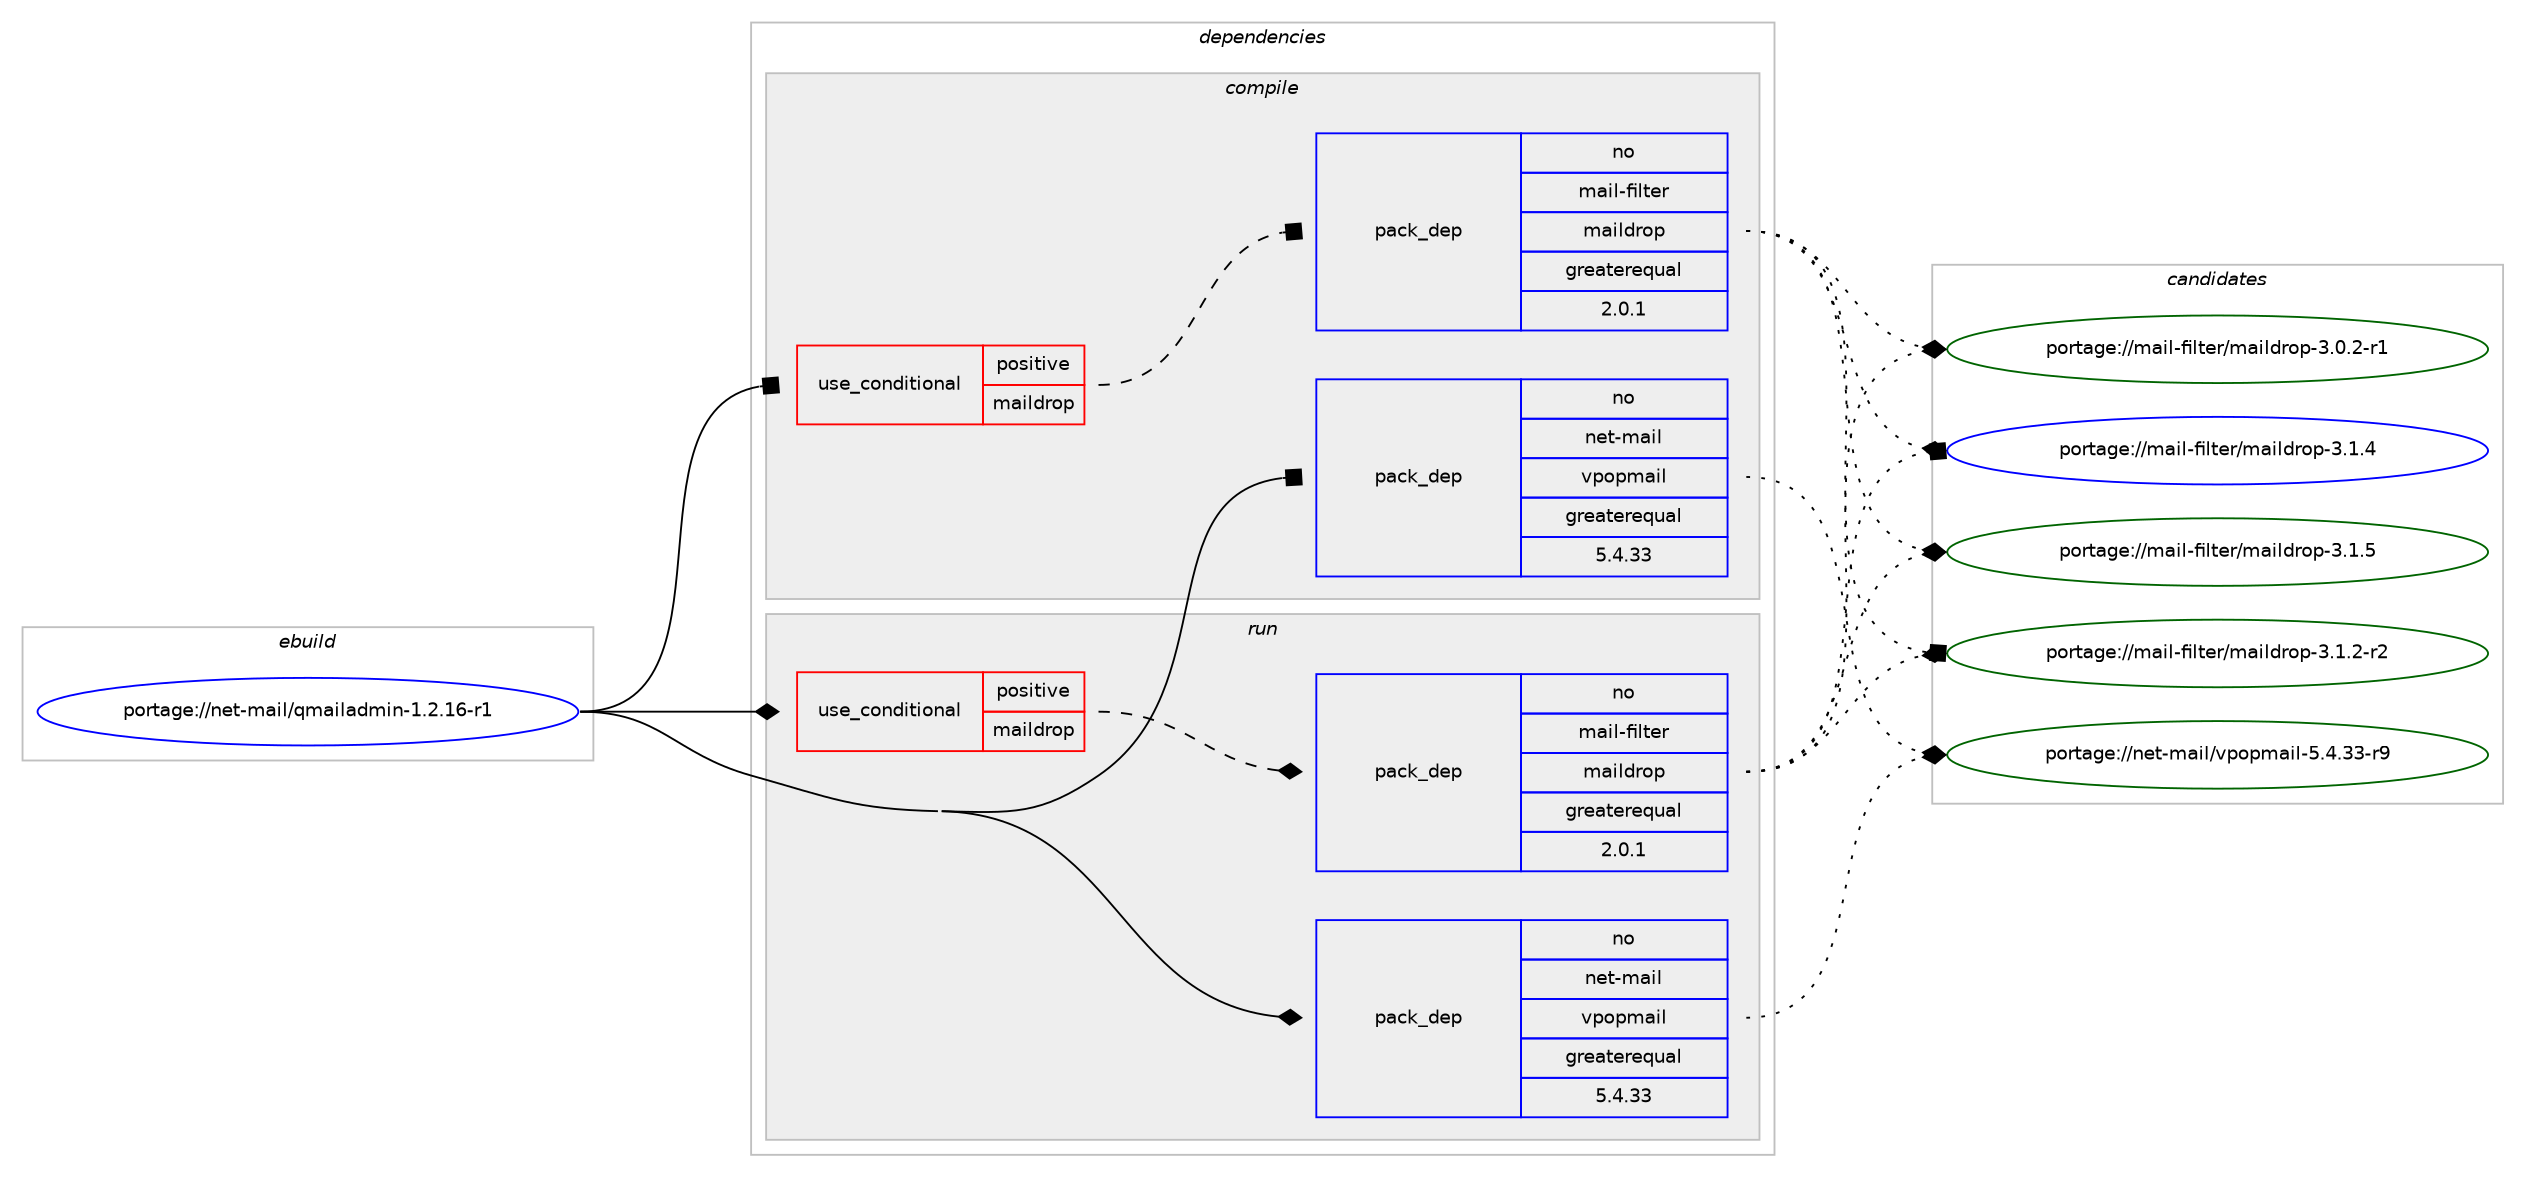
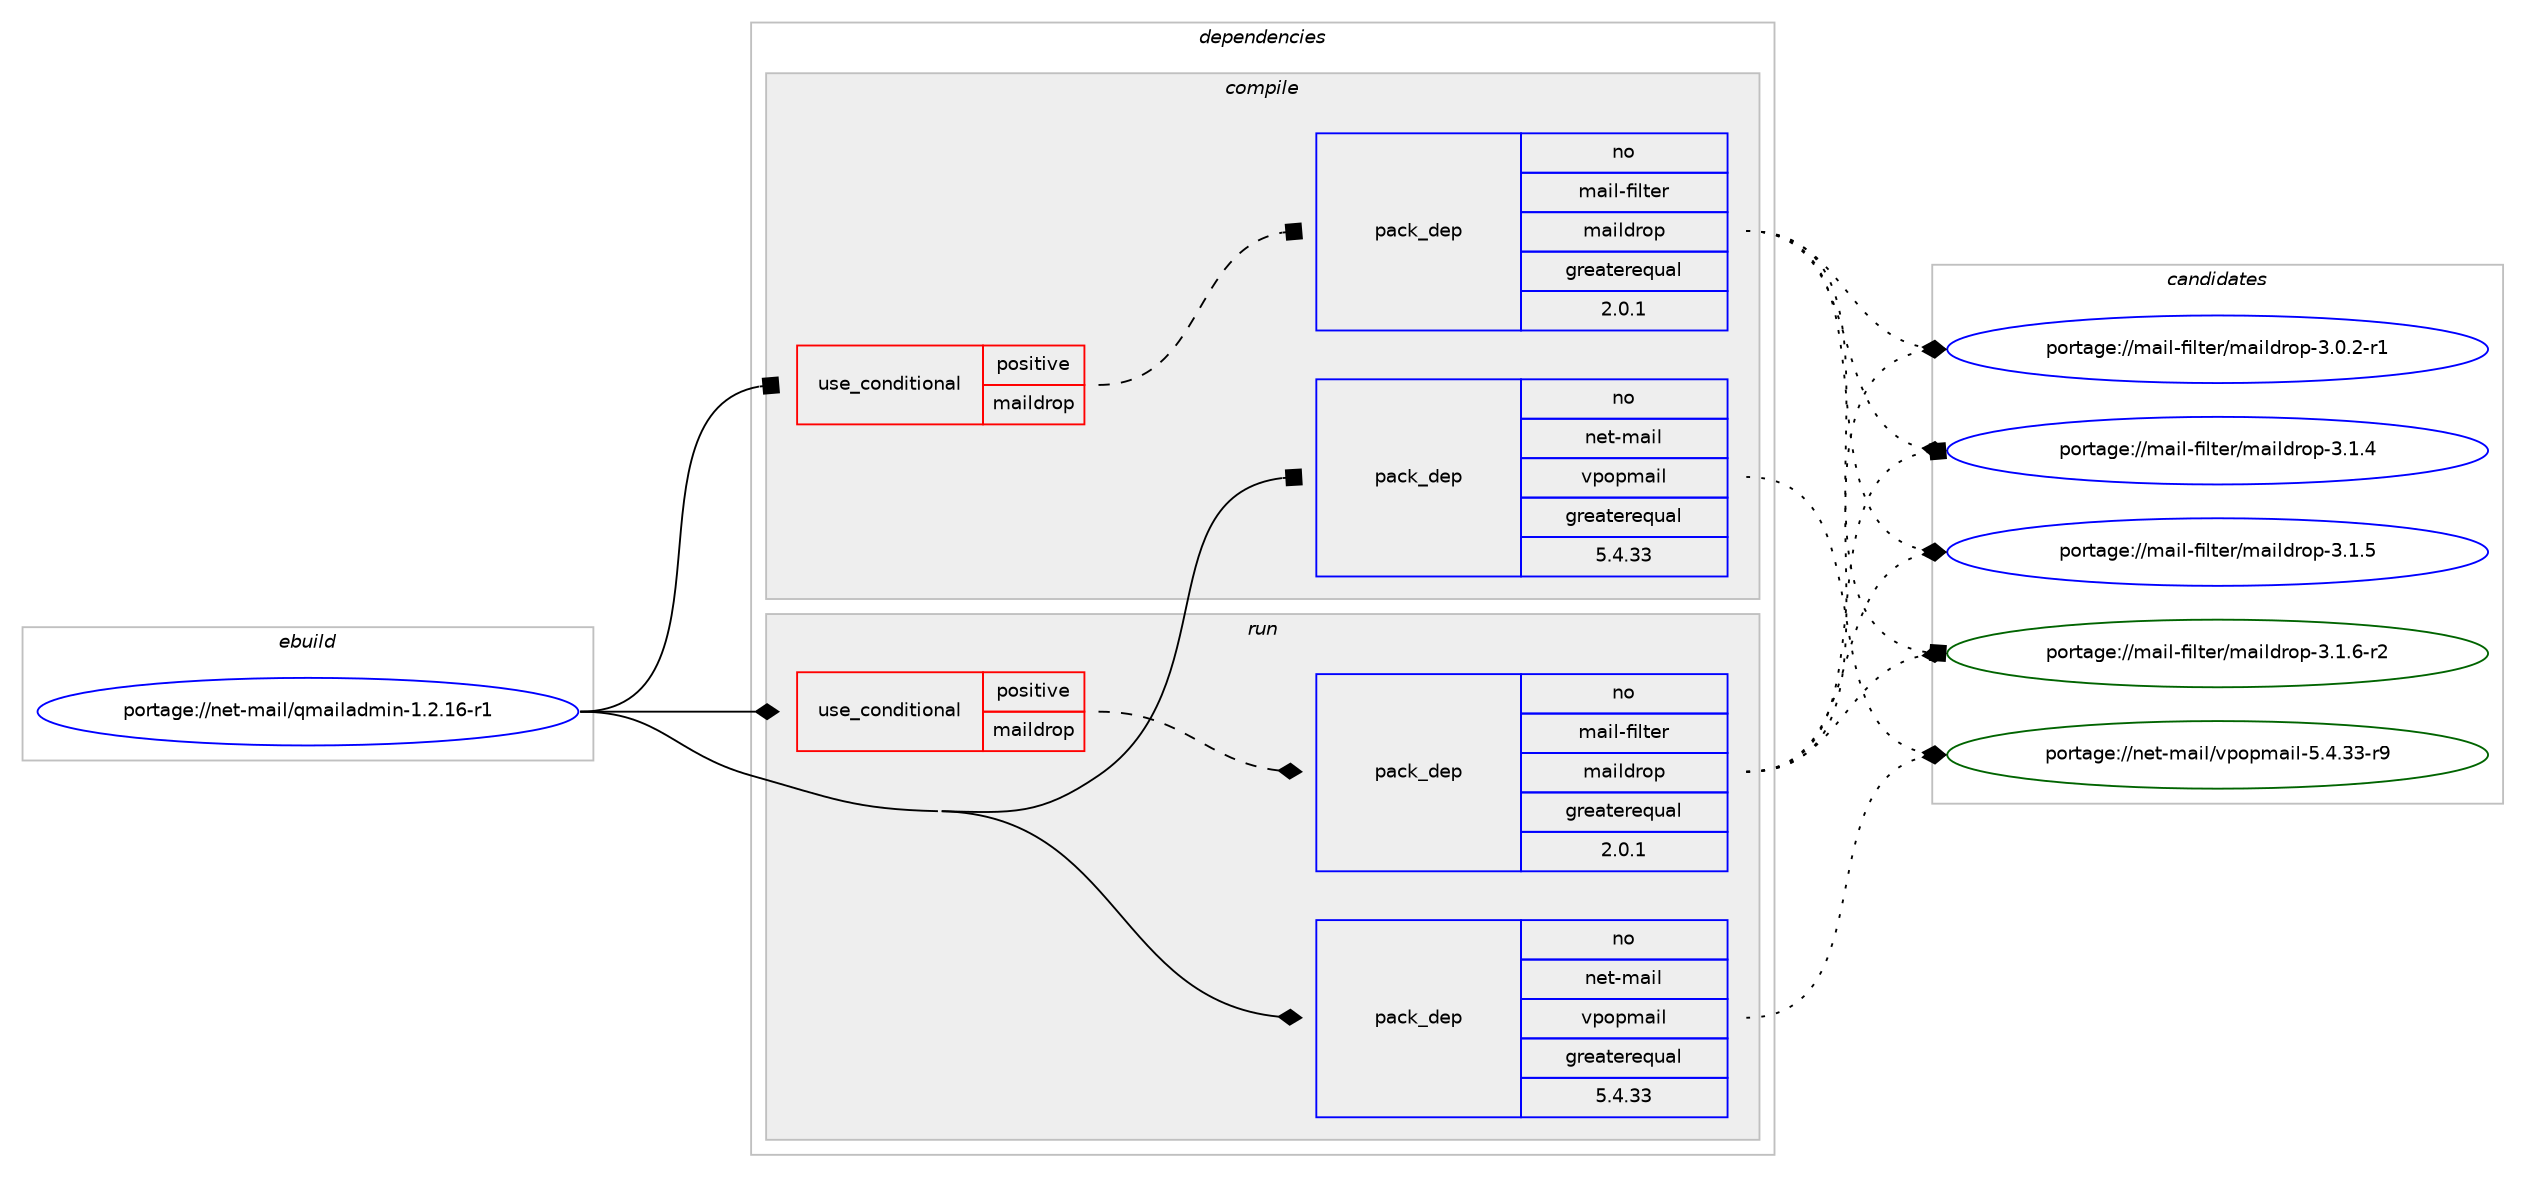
node "portage://mail-filter/maildrop-3.0.2-r1": color darkgreen -> blue
node "portage://mail-filter/maildrop-3.1.5": color darkgreen -> blue
node "portage://mail-filter/maildrop-3.1.2-r2": label "portage://mail-filter/maildrop-3.1.2-r2" -> "portage://mail-filter/maildrop-3.1.6-r2"
